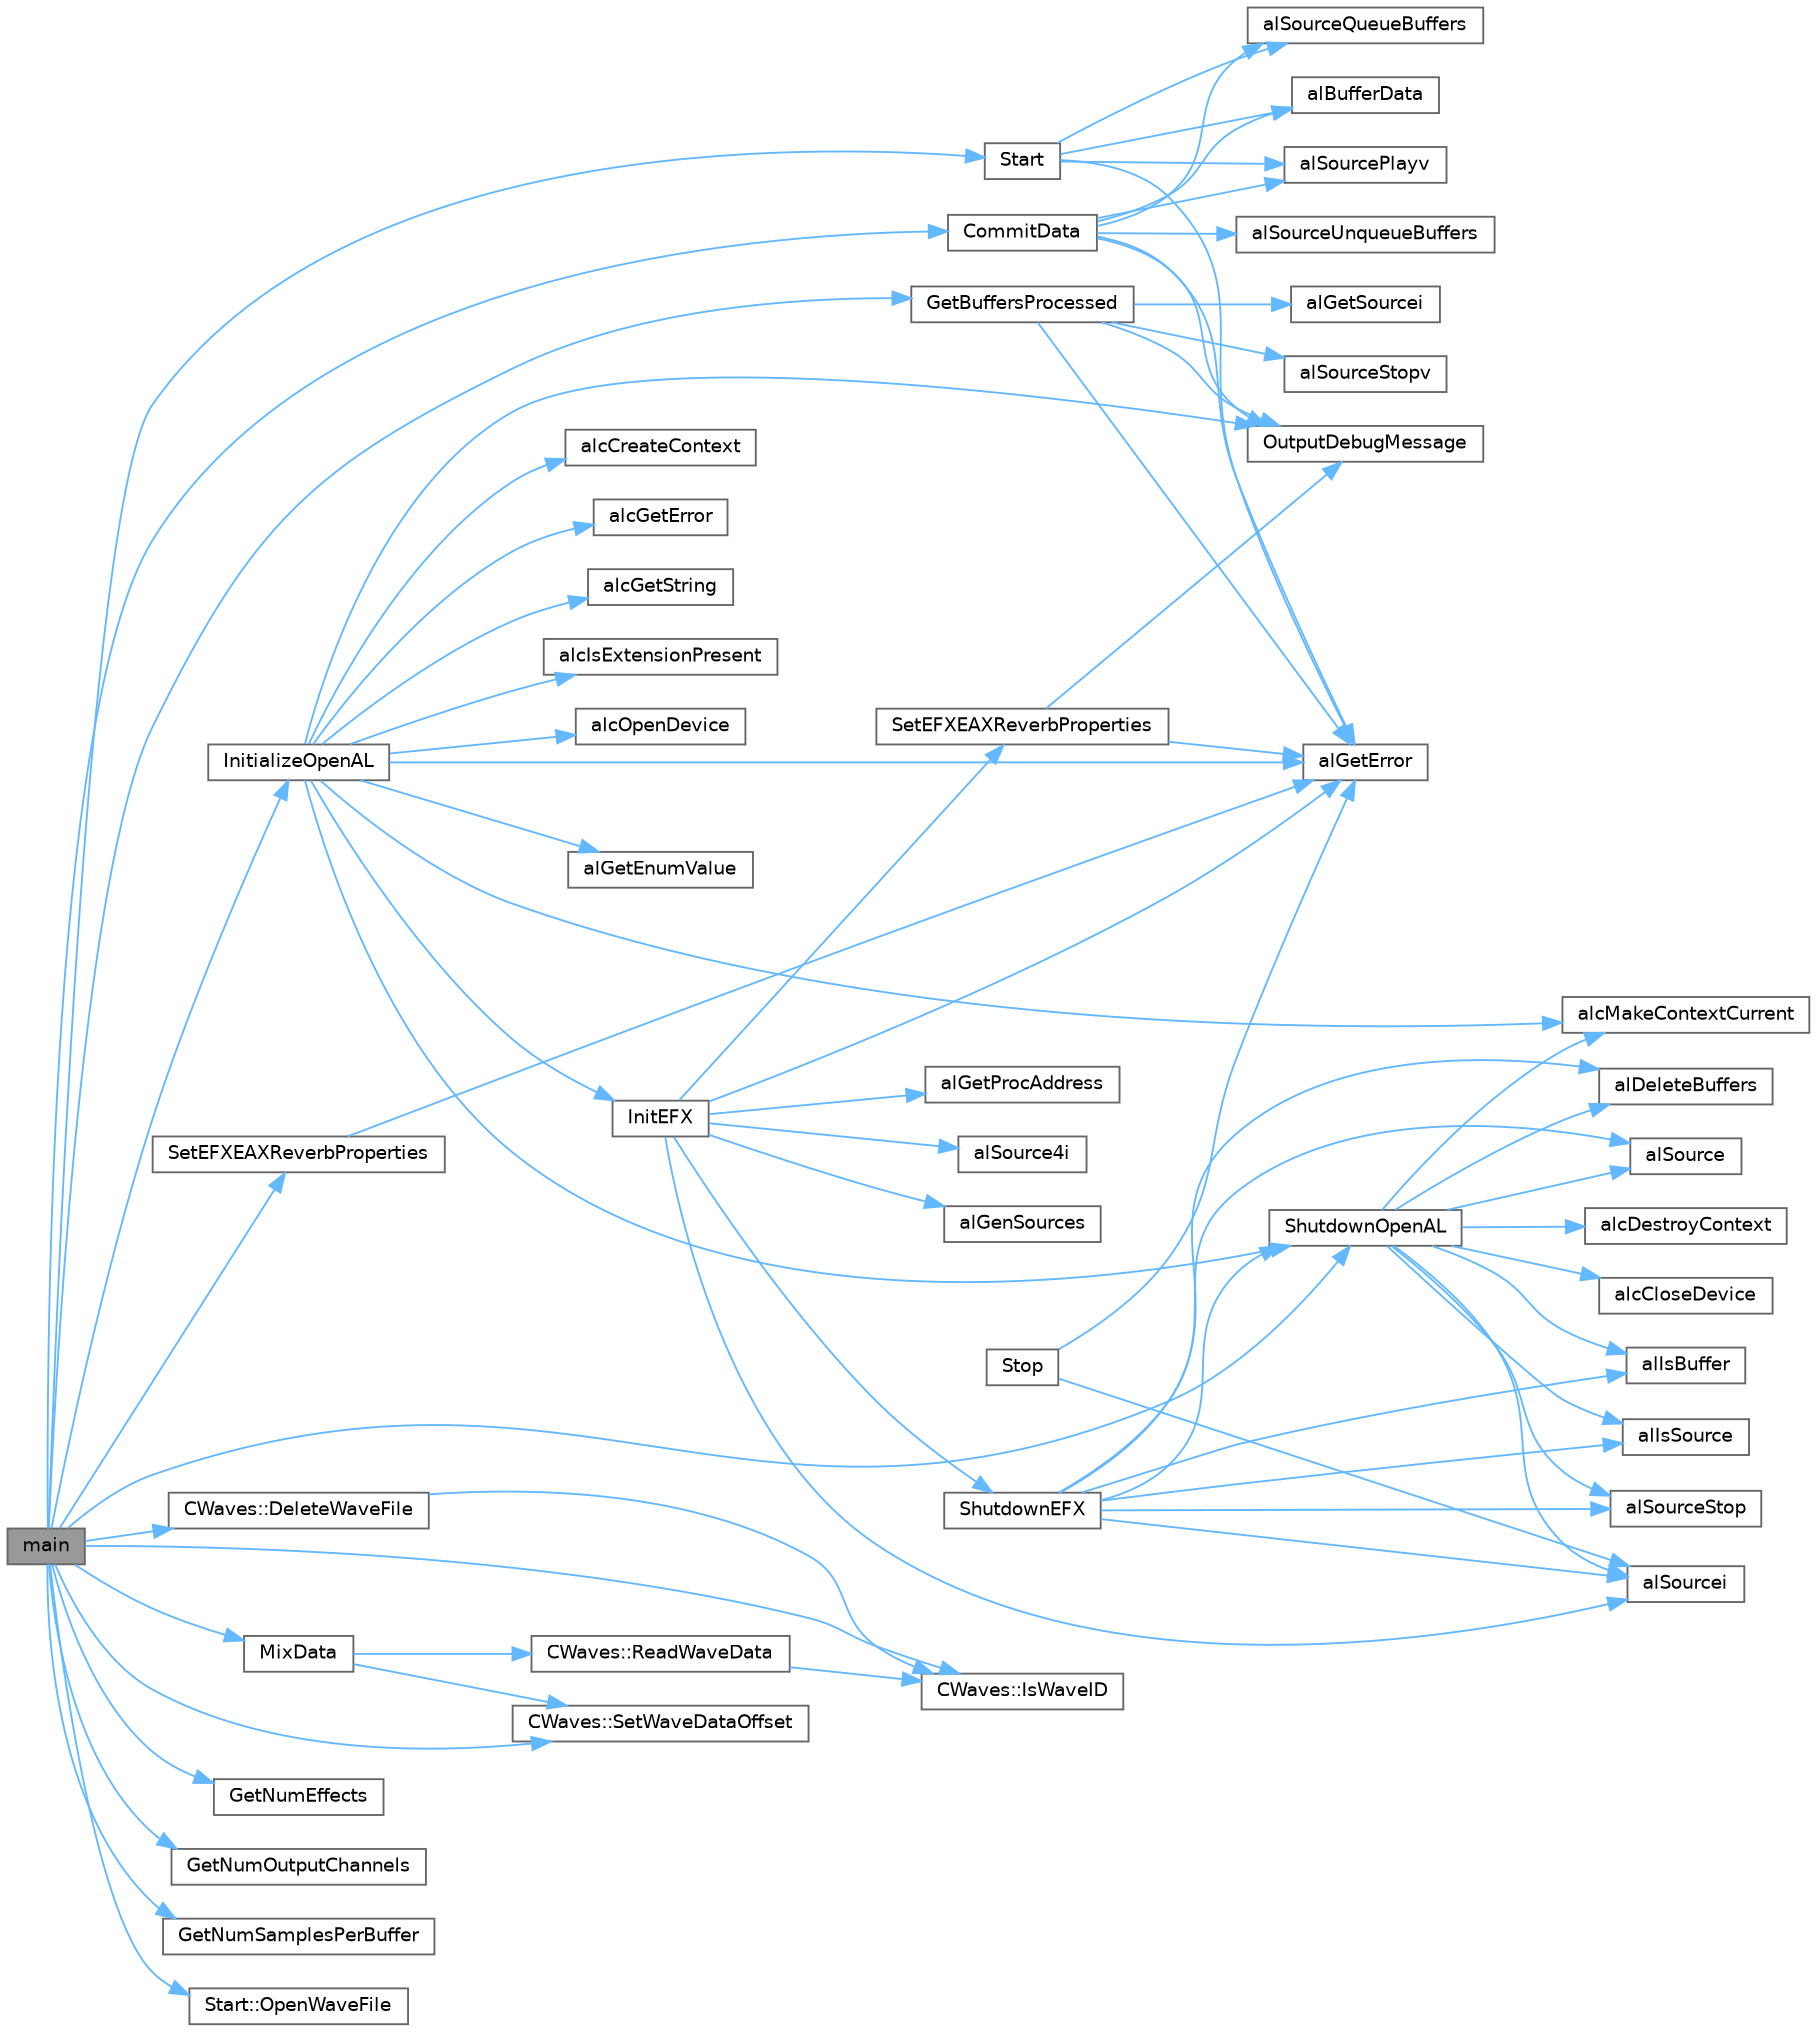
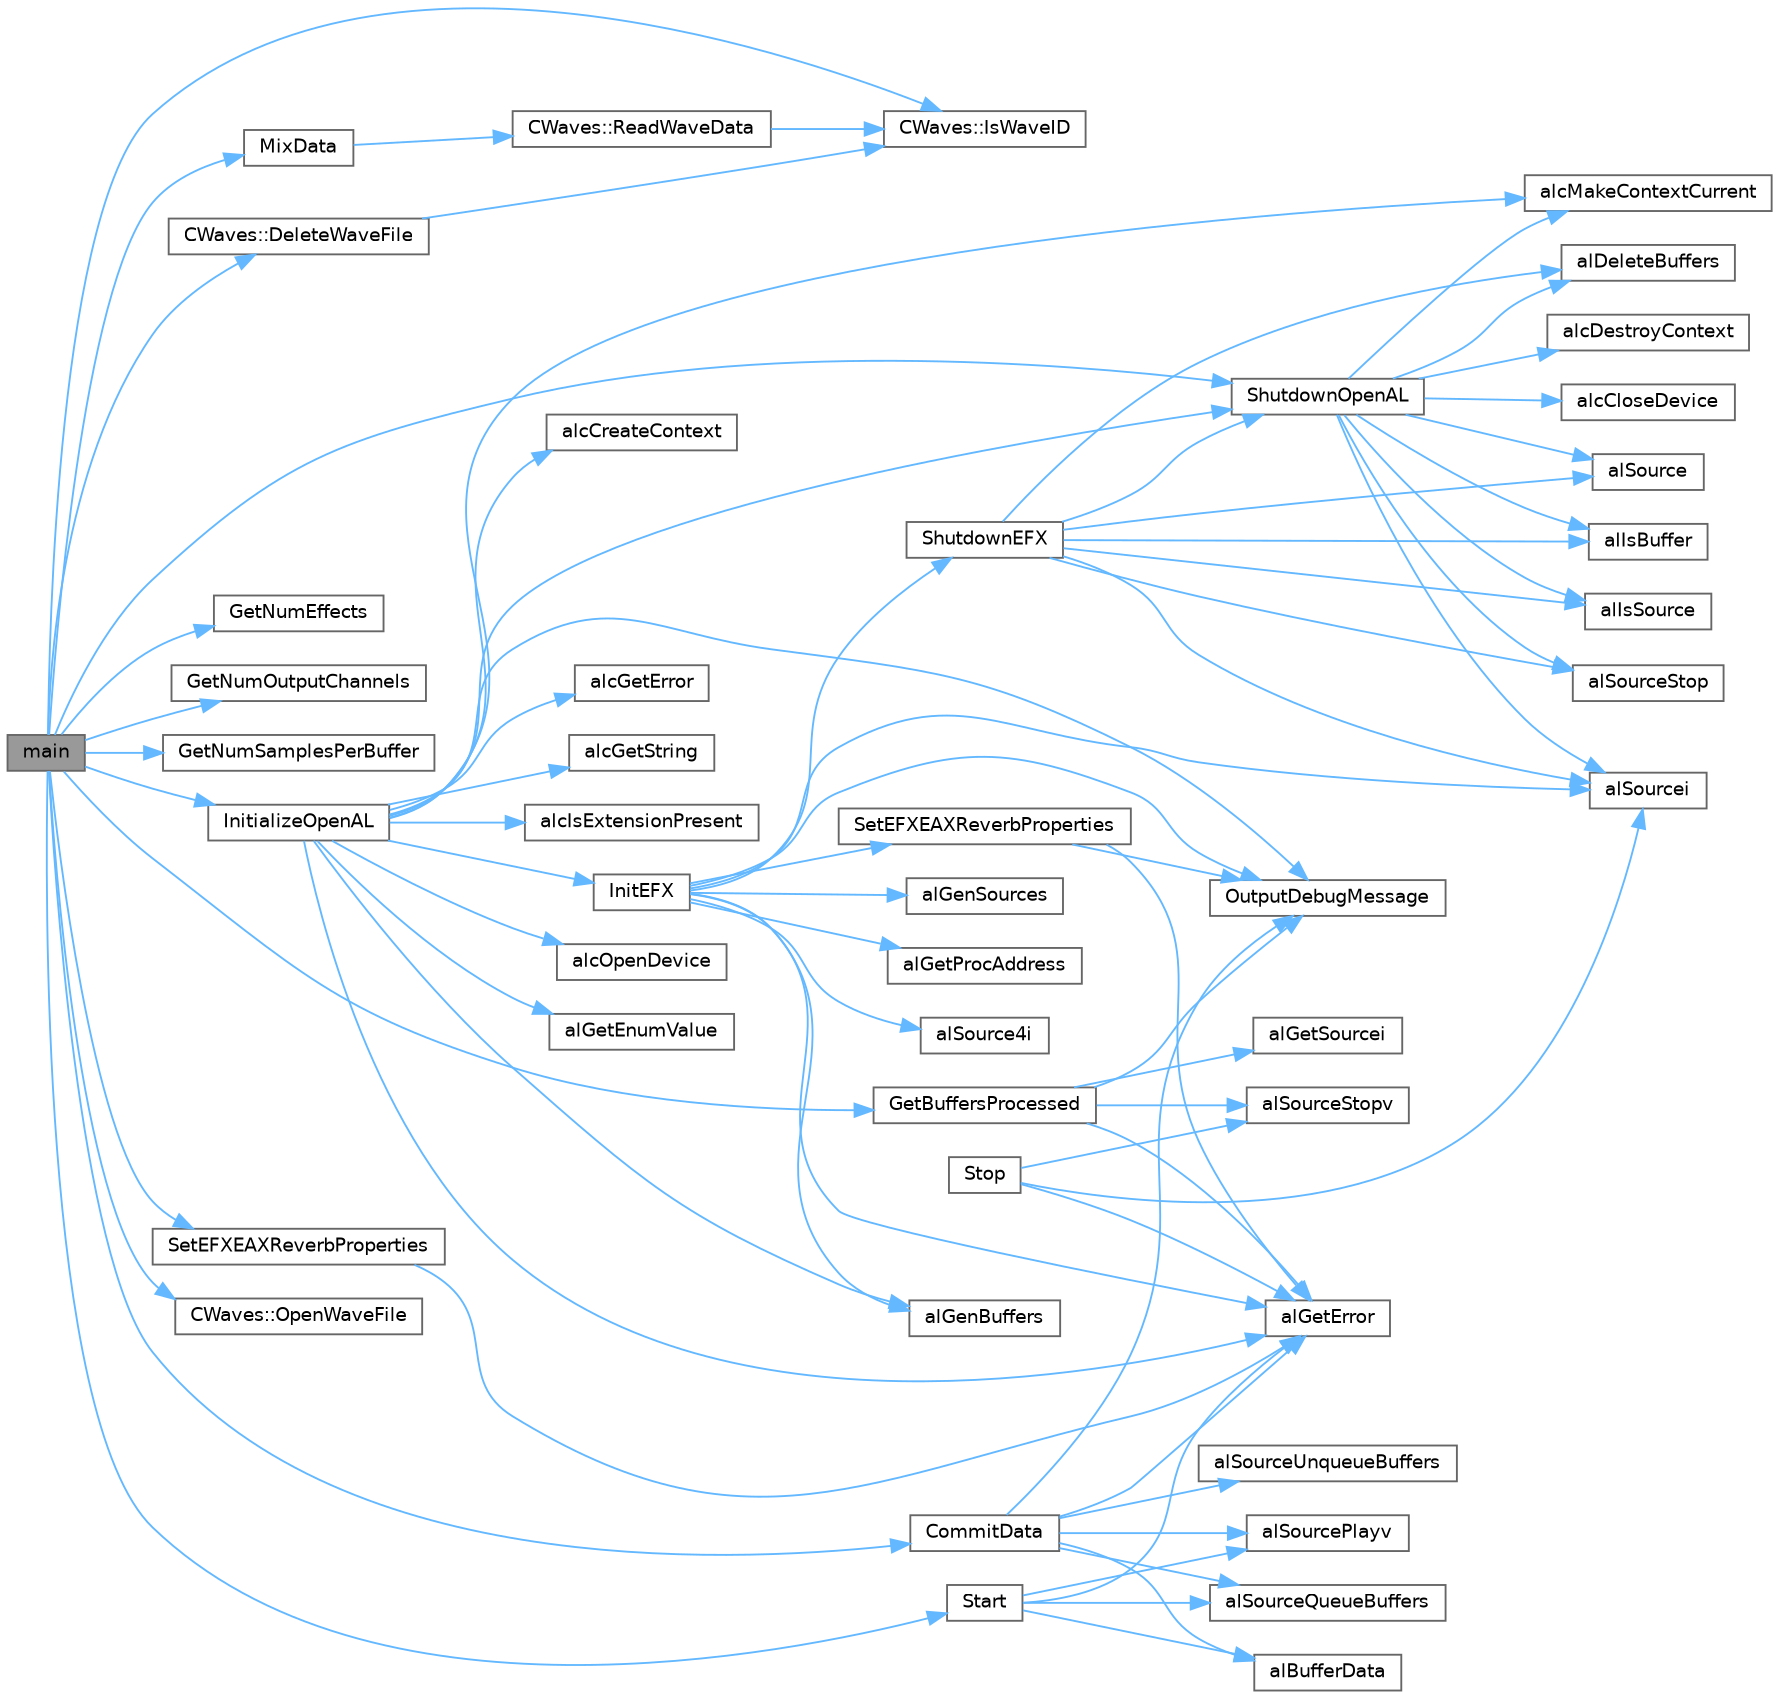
edge "InitEFX" -> "OutputDebugMessage": added
edge "Stop" -> "alSourceStopv": added
node "alGenBuffers": added
node "CWaves::SetWaveDataOffset": removed
node "Start::OpenWaveFile": label "Start::OpenWaveFile" -> "CWaves::OpenWaveFile"
